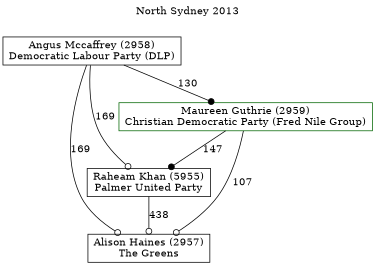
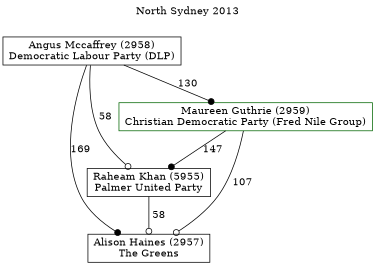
edge "Angus Mccaffrey (2958) Democratic Labour Party (DLP)" -> "Raheam Khan (5955) Palmer United Party": label "169" -> "58"
edge "Angus Mccaffrey (2958) Democratic Labour Party (DLP)" -> "Alison Haines (2957) The Greens": arrowhead odot -> dot
edge "Raheam Khan (5955) Palmer United Party" -> "Alison Haines (2957) The Greens": label "438" -> "58"
